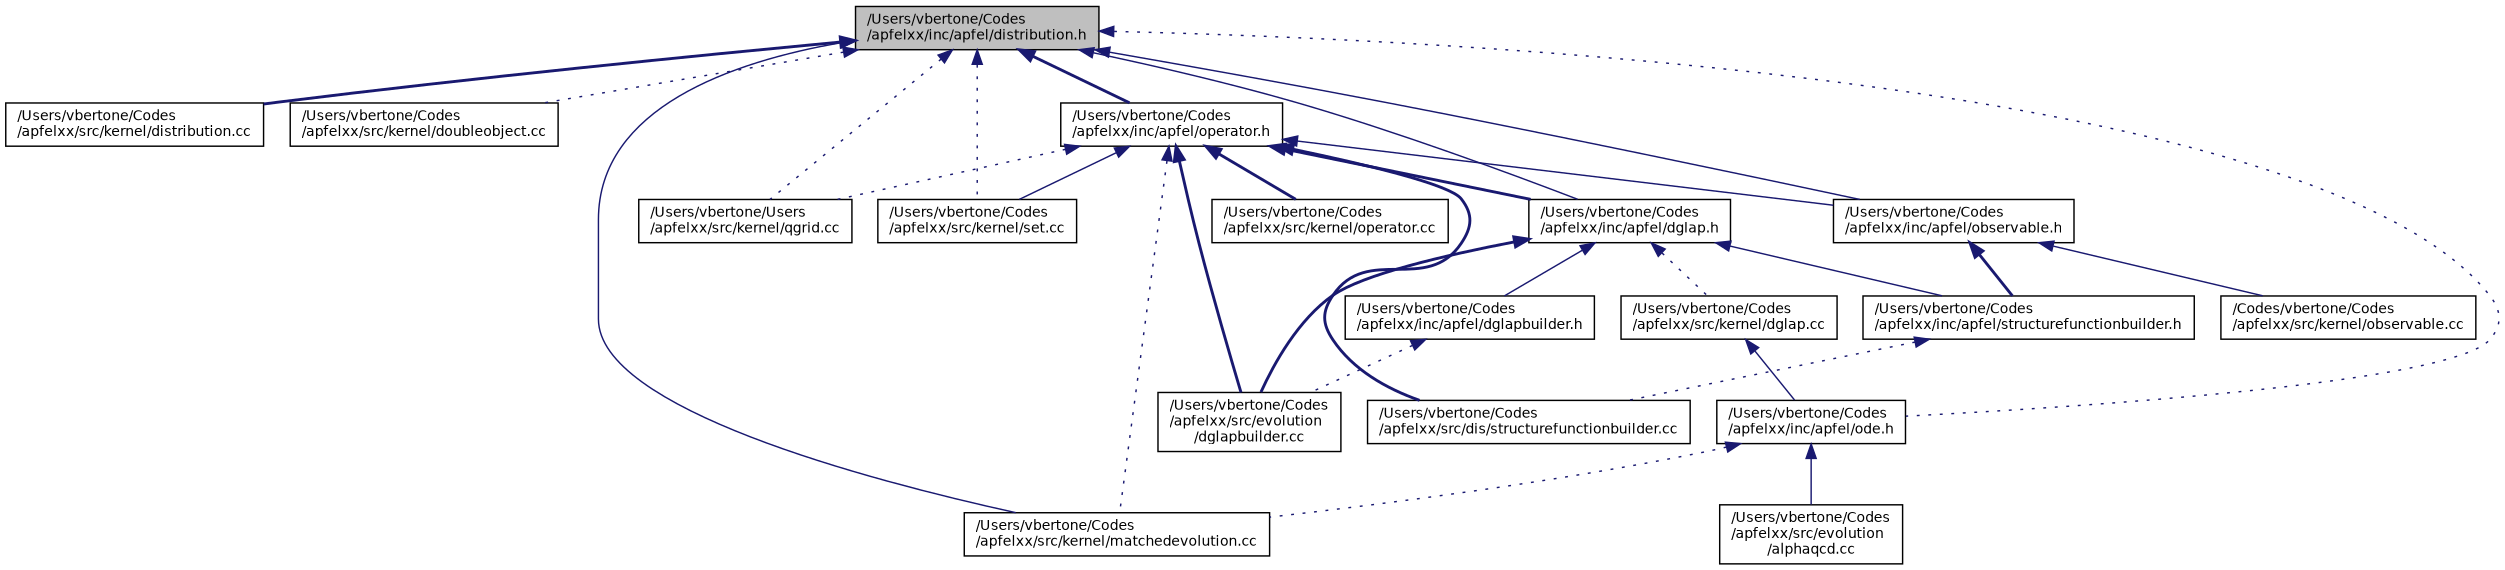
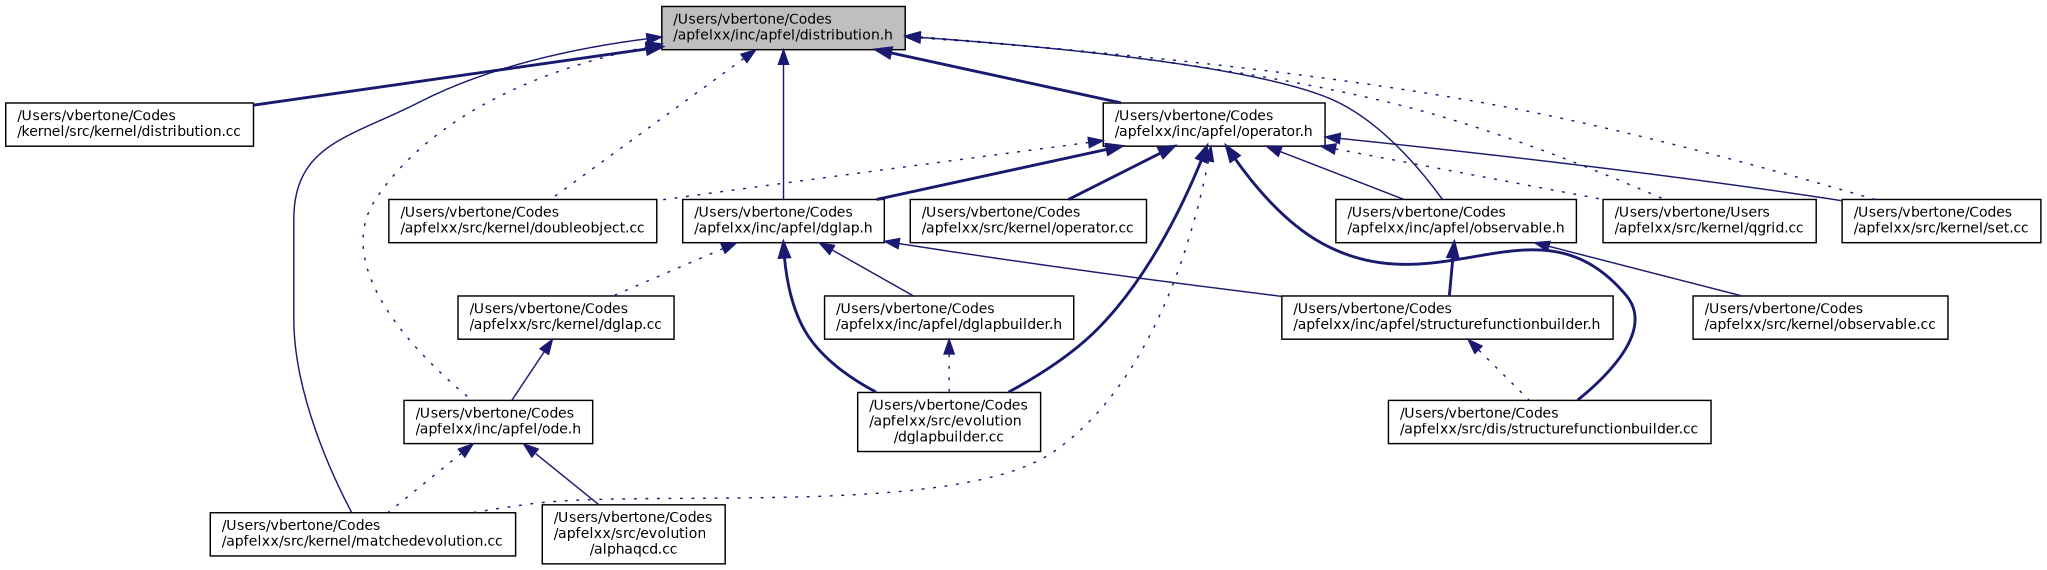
node "/Users/vbertone/Codes /apfelxx/src/kernel/distribution.cc": label "/Users/vbertone/Codes /apfelxx/src/kernel/distribution.cc" -> "/Users/vbertone/Codes /kernel/src/kernel/distribution.cc"
edge "/Users/vbertone/Codes /apfelxx/src/kernel/doubleobject.cc" -> "/Users/vbertone/Codes /apfelxx/inc/apfel/operator.h": added
node "/Codes/vbertone/Codes /apfelxx/src/kernel/observable.cc": label "/Codes/vbertone/Codes /apfelxx/src/kernel/observable.cc" -> "/Users/vbertone/Codes /apfelxx/src/kernel/observable.cc"
